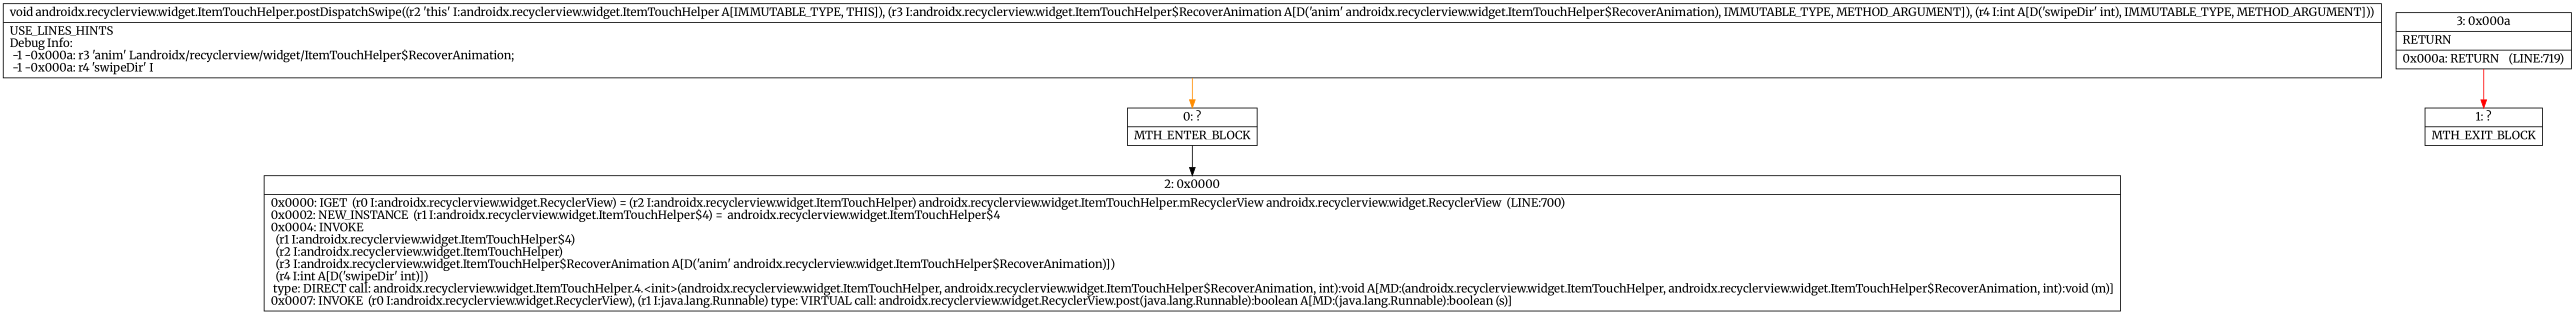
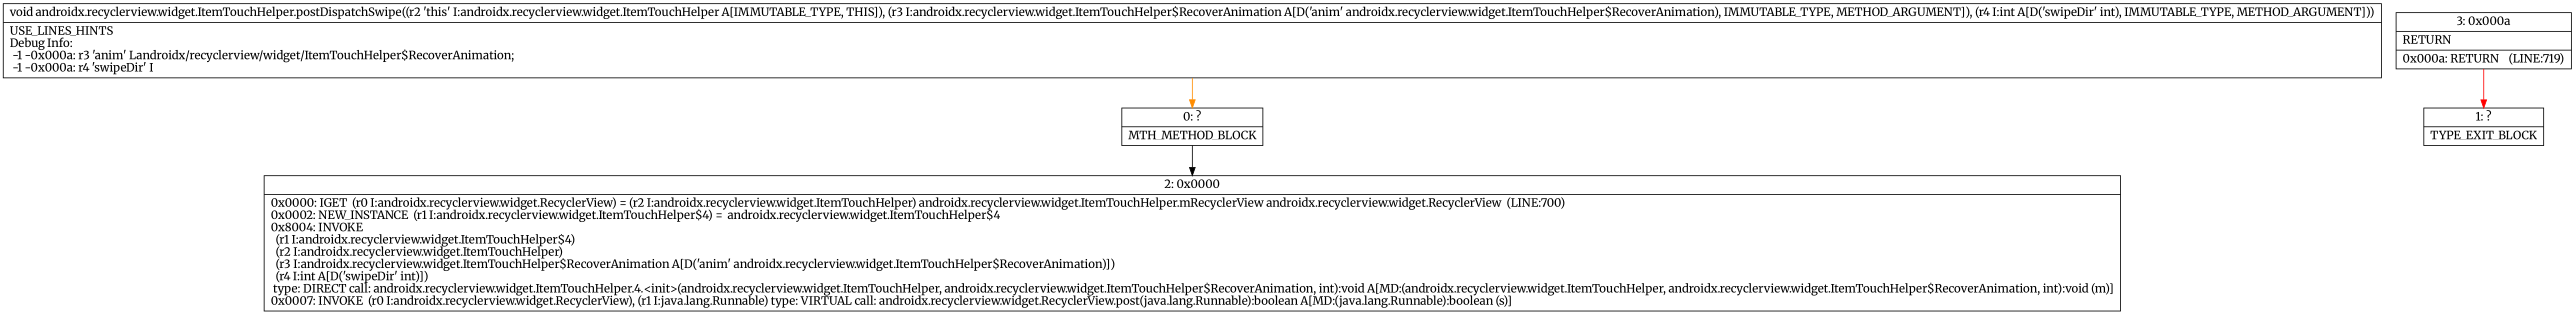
node "0: ?": text "MTH_ENTER_BLOCK" -> "MTH_METHOD_BLOCK"
node "1: ?": text "MTH_EXIT_BLOCK" -> "TYPE_EXIT_BLOCK"
node "2: 0x0000": text "0x0004: INVOKE" -> "0x8004: INVOKE"
